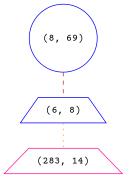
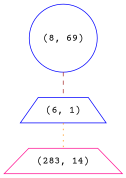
node "(6, 8)": label "(6, 8)" -> "(6, 1)"
